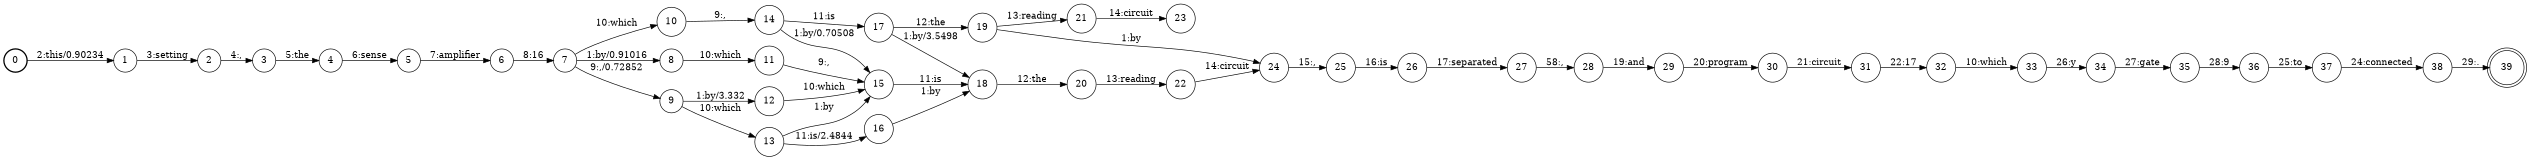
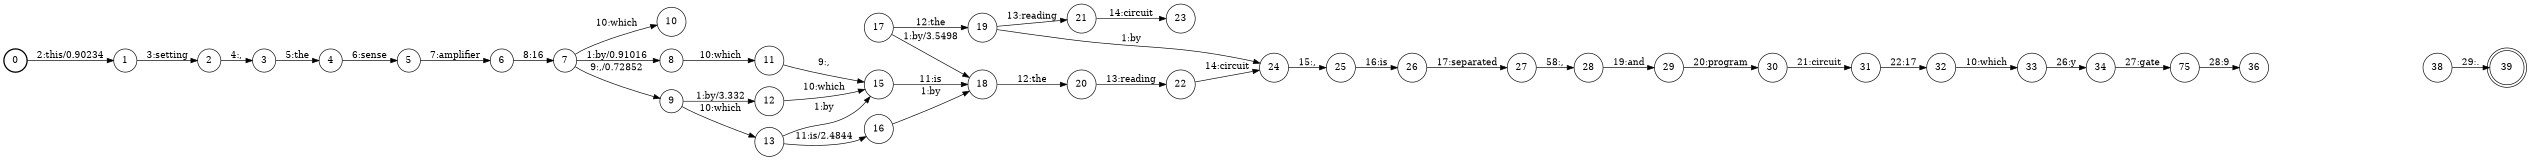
node "14": removed
node "35": label "35" -> "75"
node "37": removed
